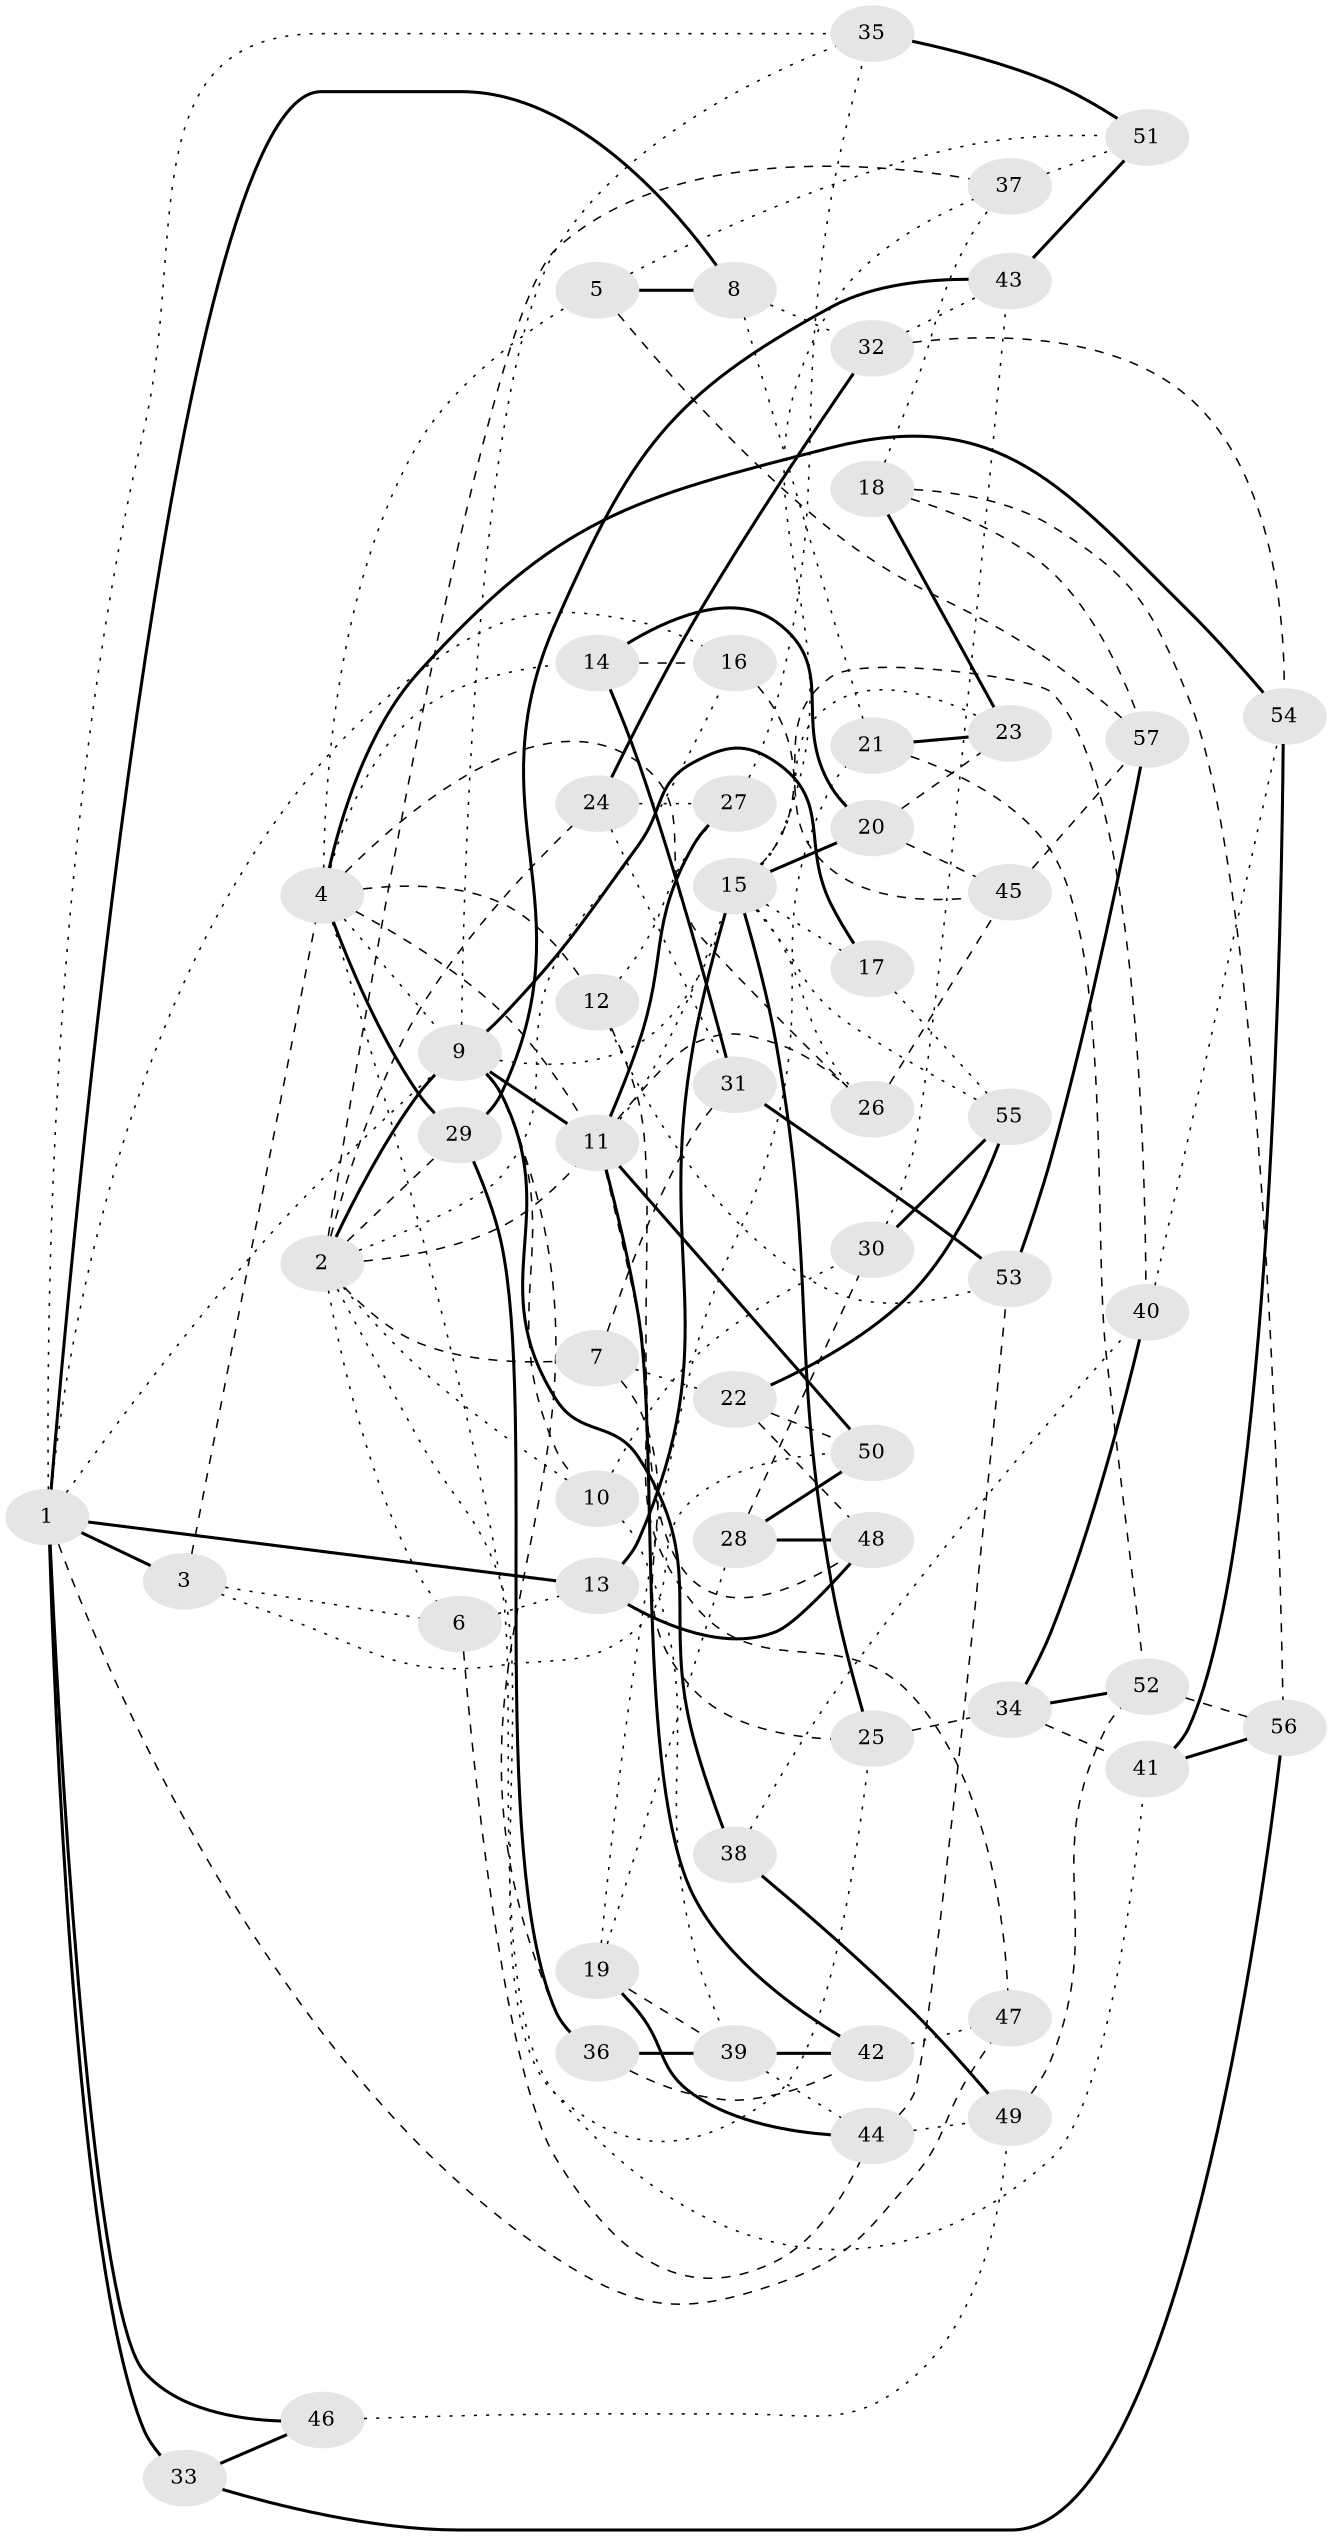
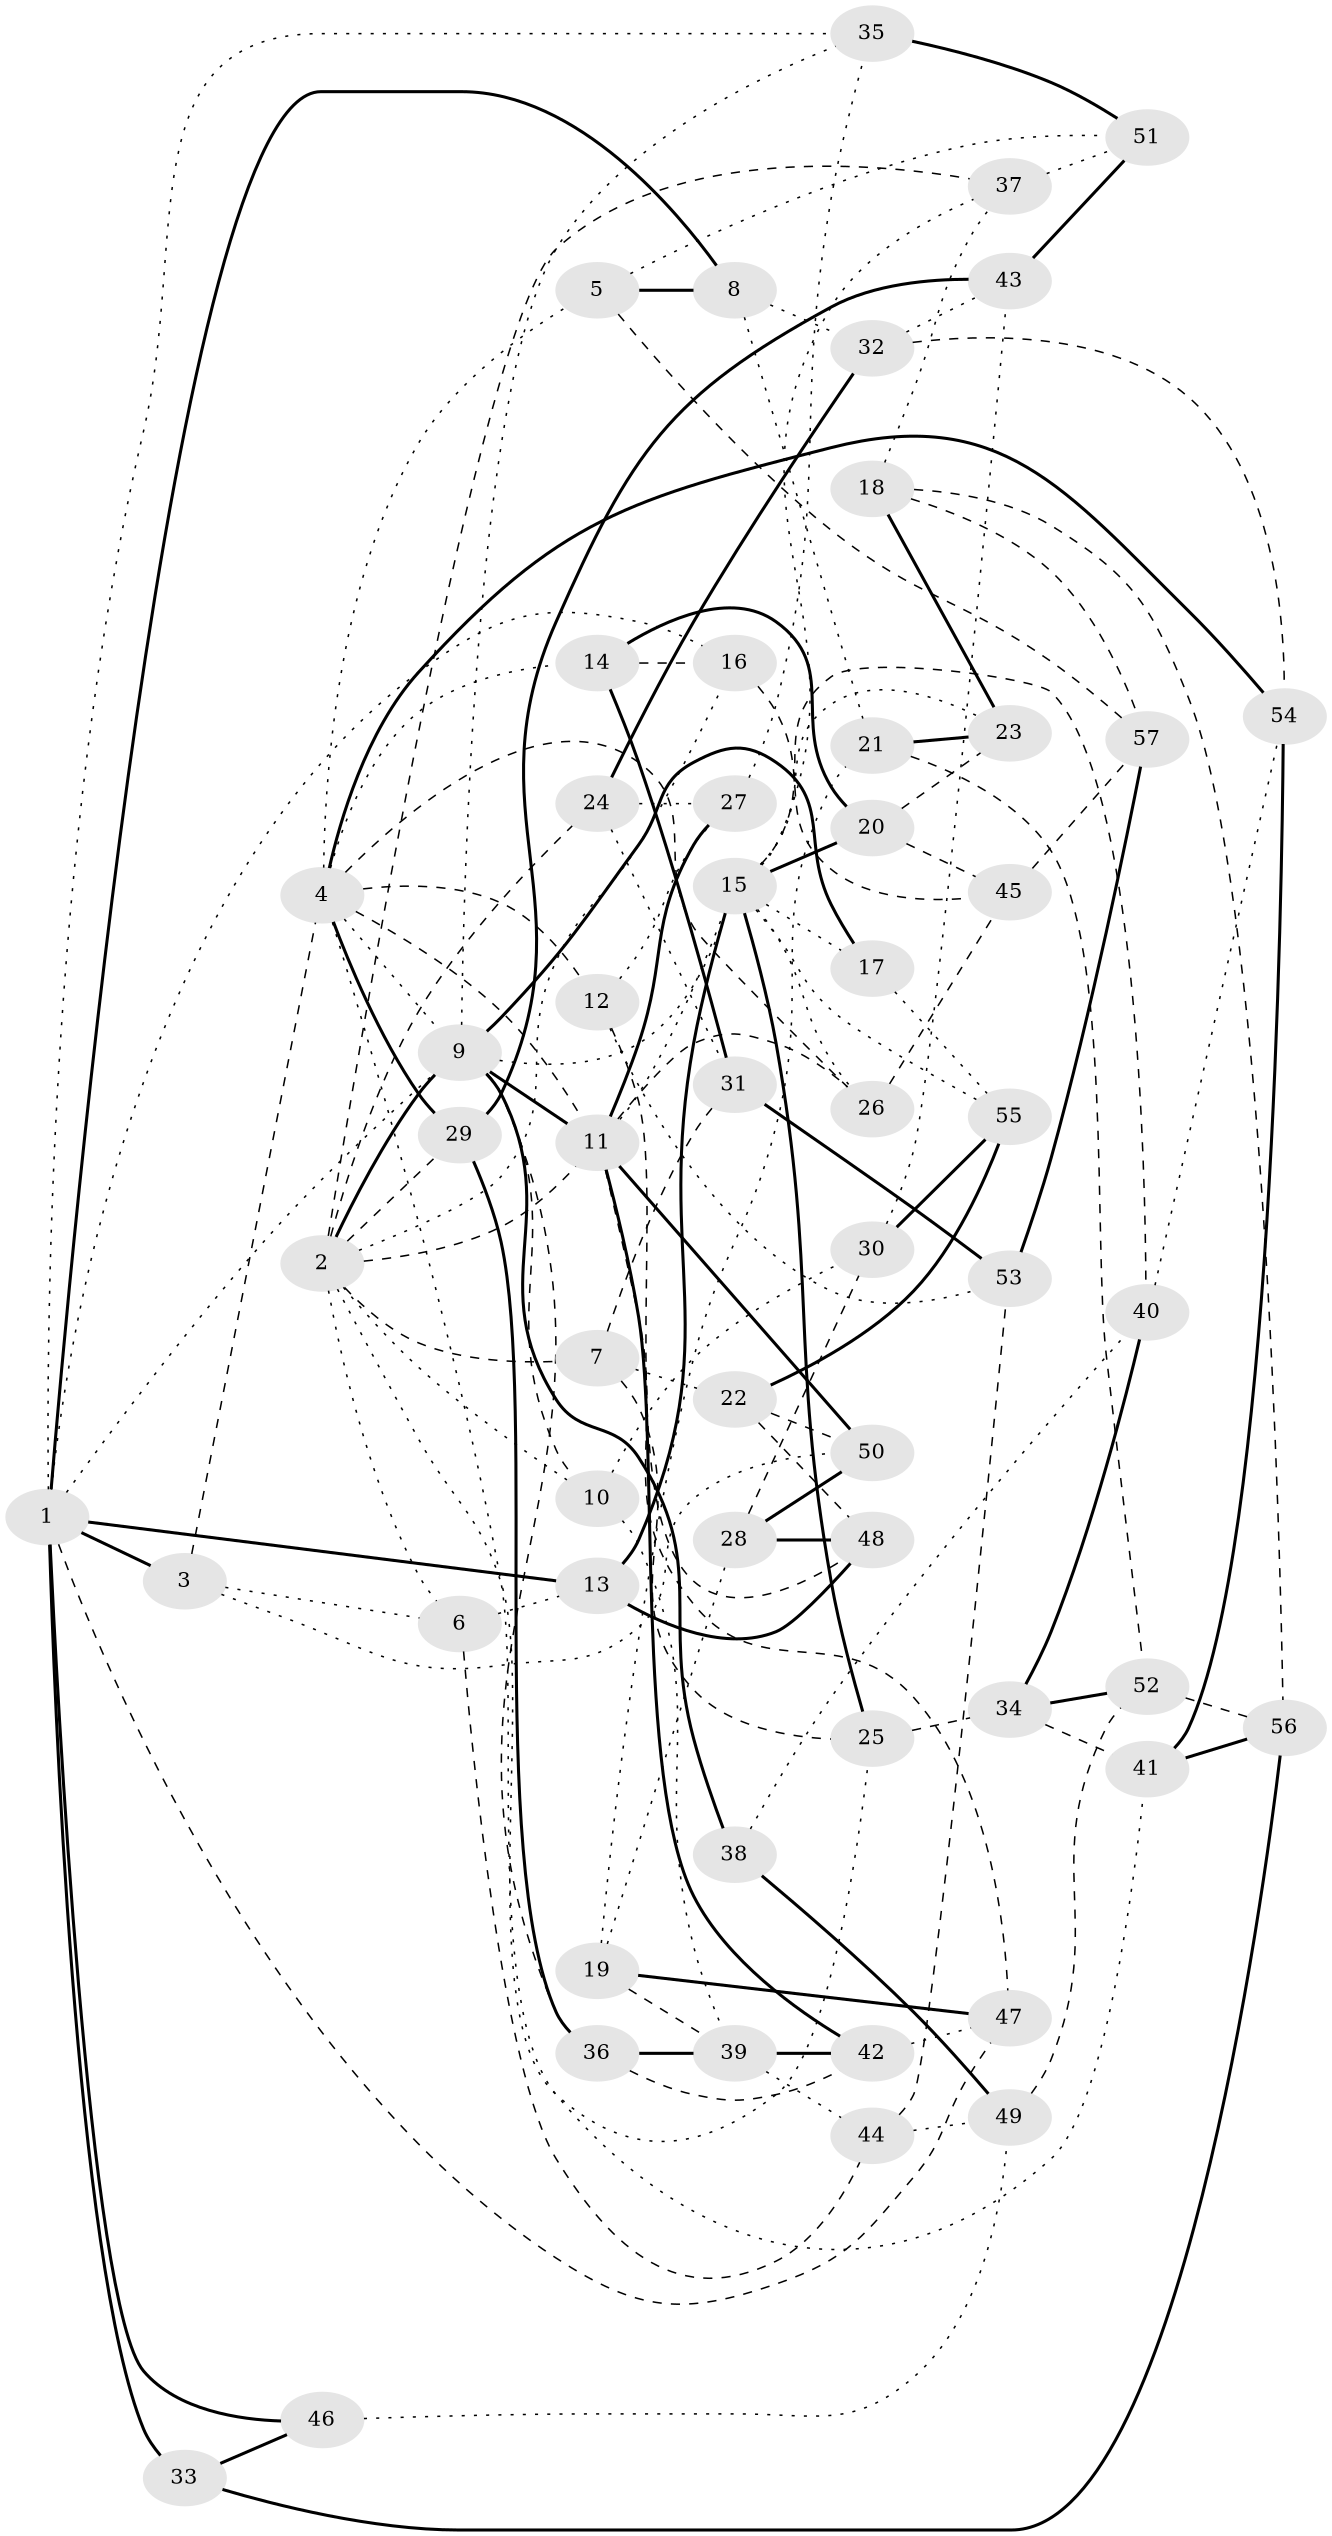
edge "19" -- "44": now "19" -- "47"
